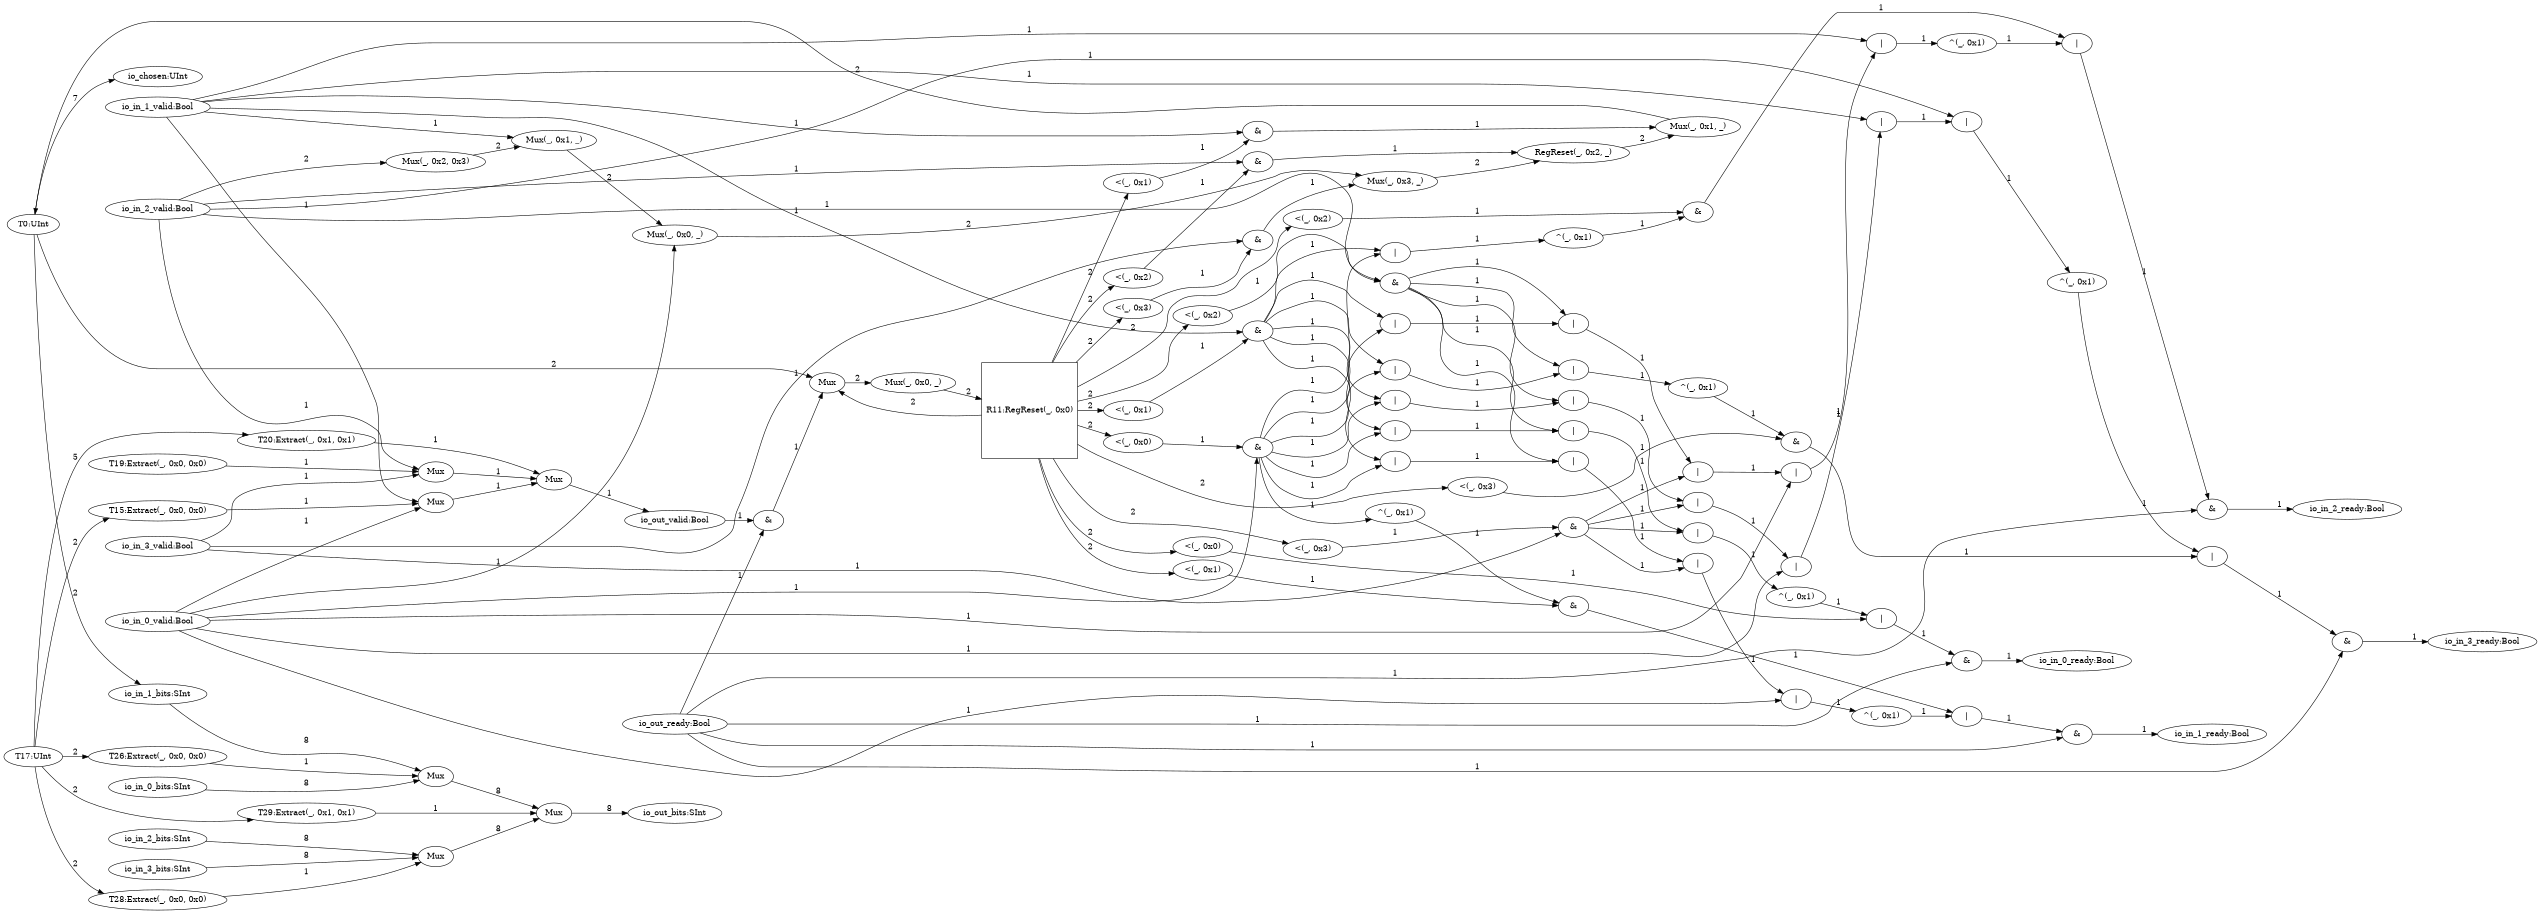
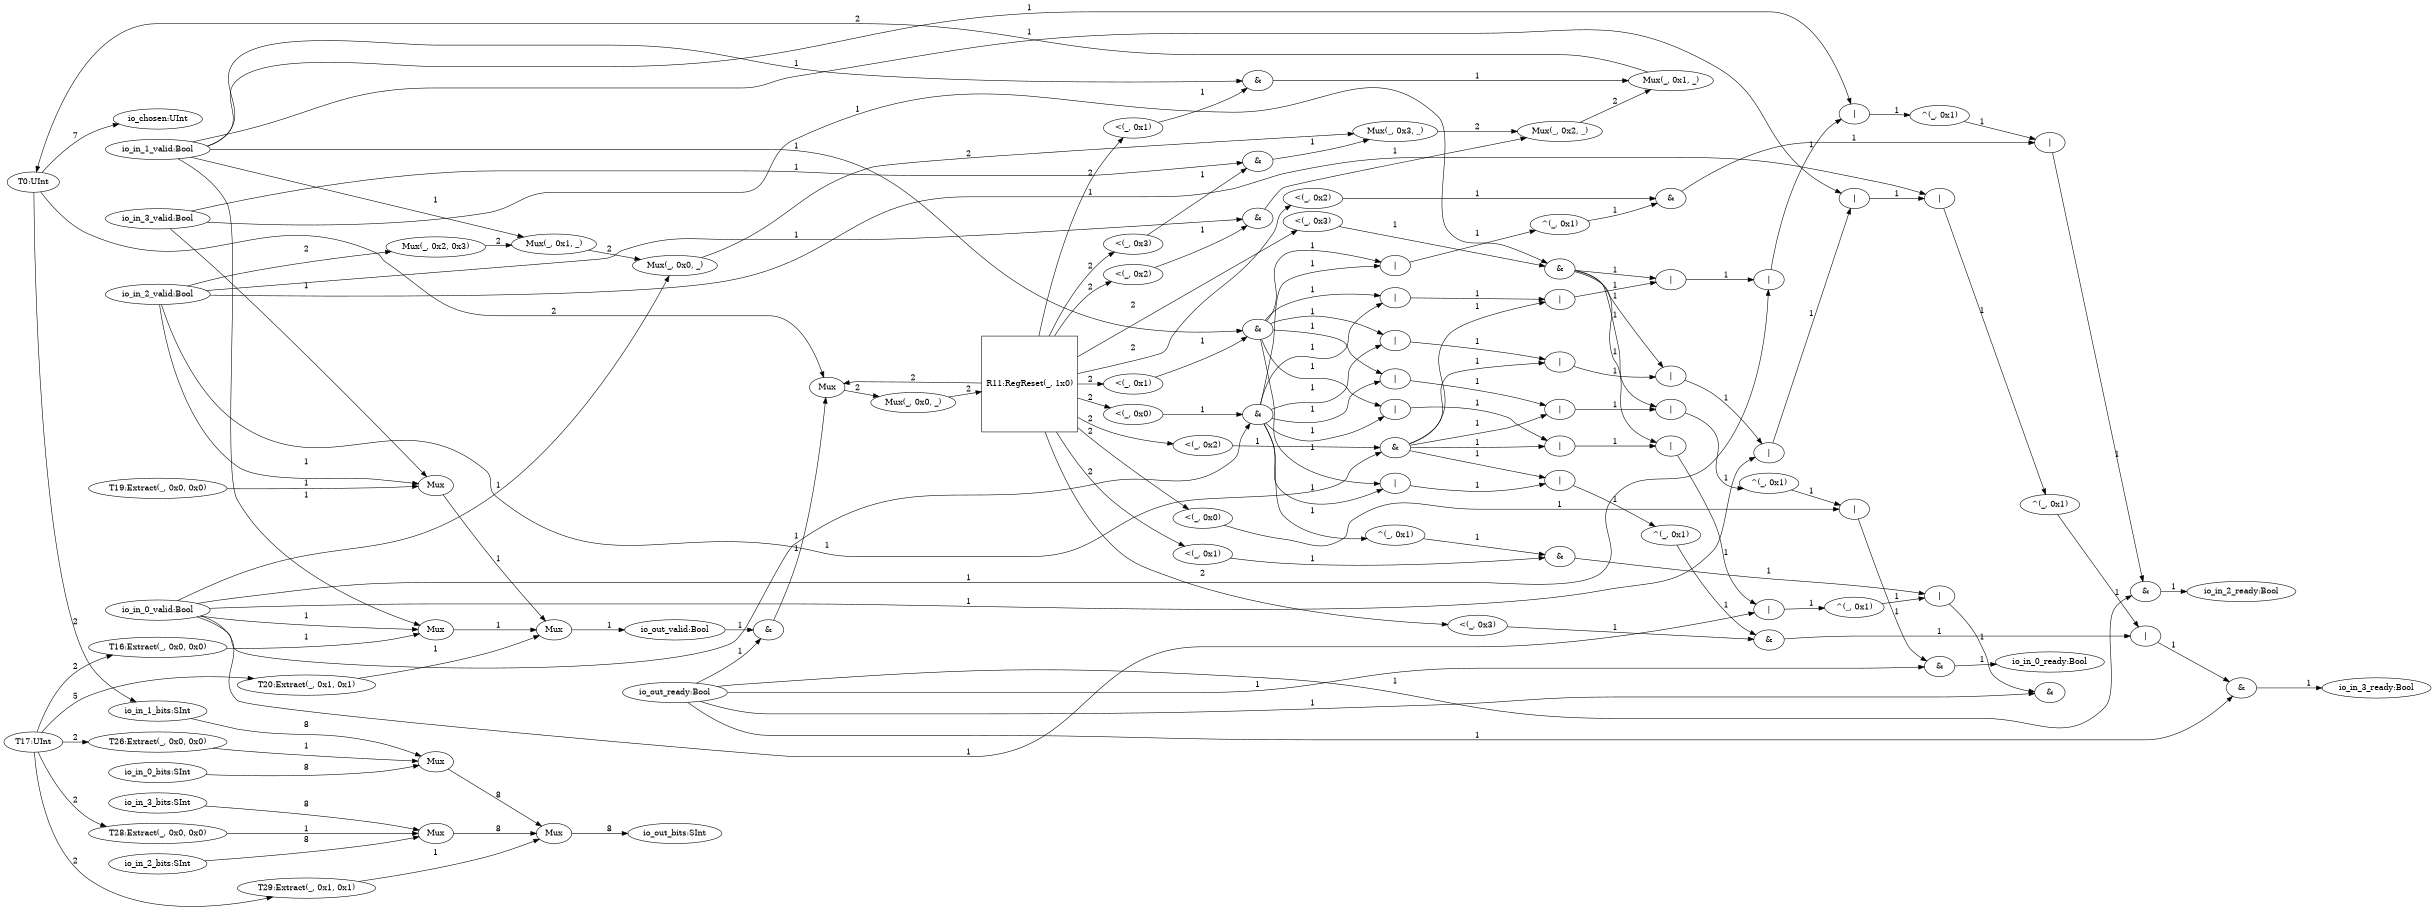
node "RegReset(_, 0x2, _)": label "RegReset(_, 0x2, _)" -> "Mux(_, 0x2, _)"
node "R11:RegReset(_, 0x0)": label "R11:RegReset(_, 0x0)" -> "R11:RegReset(_, 1x0)"
node "T15:Extract(_, 0x0, 0x0)": label "T15:Extract(_, 0x0, 0x0)" -> "T16:Extract(_, 0x0, 0x0)"
node "io_in_1_ready:Bool": removed
